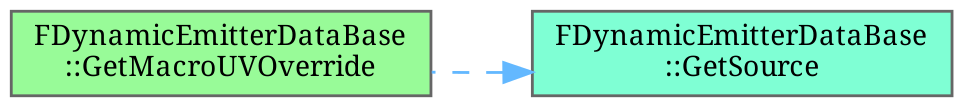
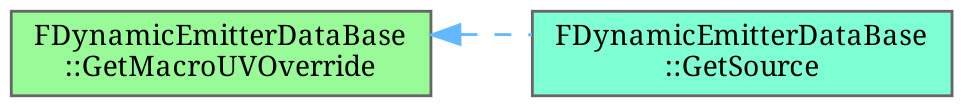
edge "FDynamicEmitterDataBase ::GetMacroUVOverride" -> "FDynamicEmitterDataBase ::GetSource": reversed
